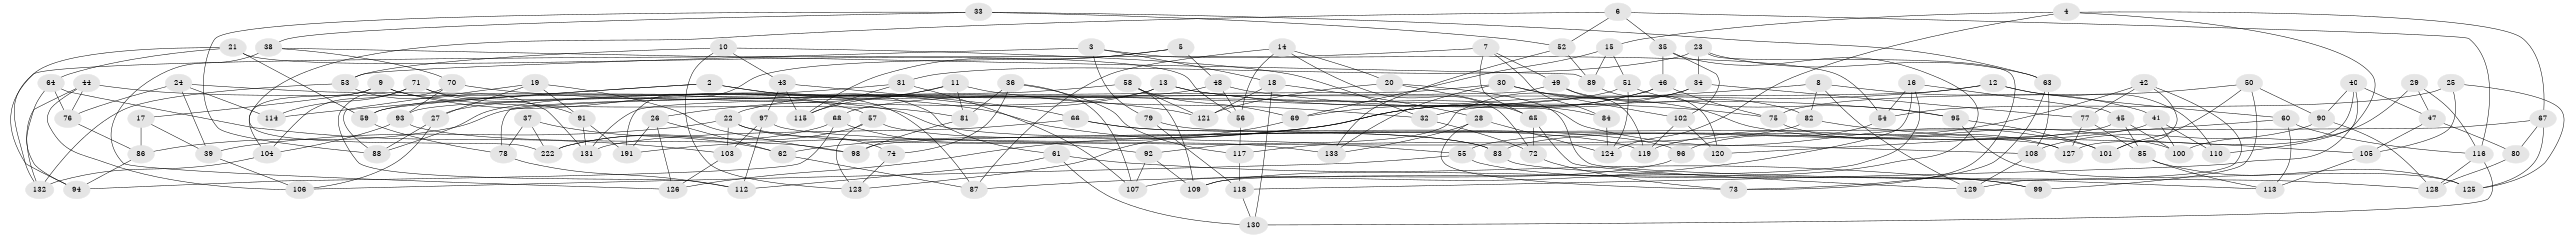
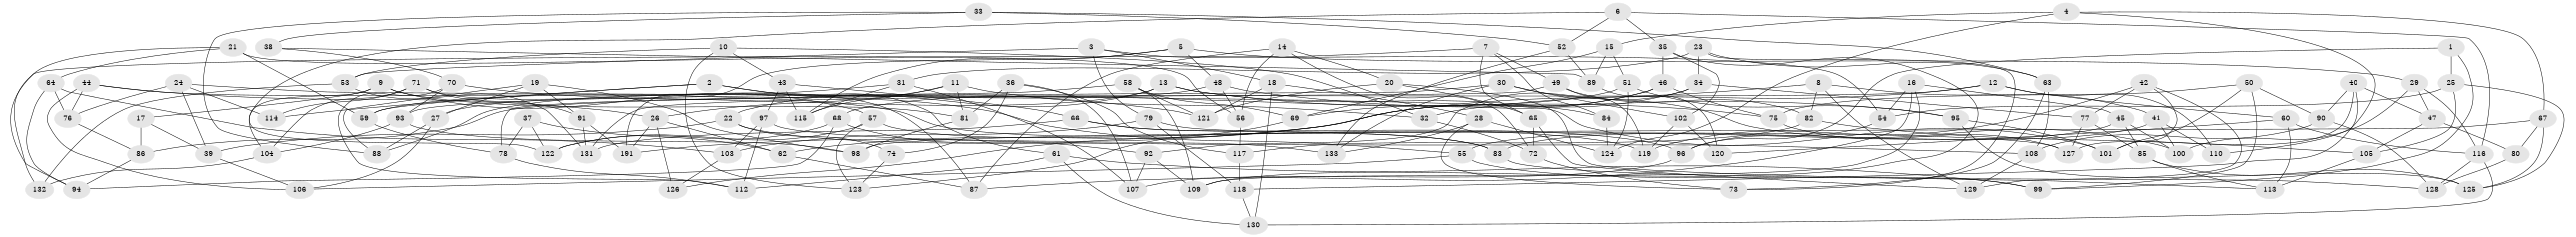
node "1": added
edge "5" -- "29": added
edge "44" -- "132": now "44" -- "26"
edge "22" -- "103": now "79" -- "103"
node "222": label "222" -> "122"
edge "38" -- "126": removed
